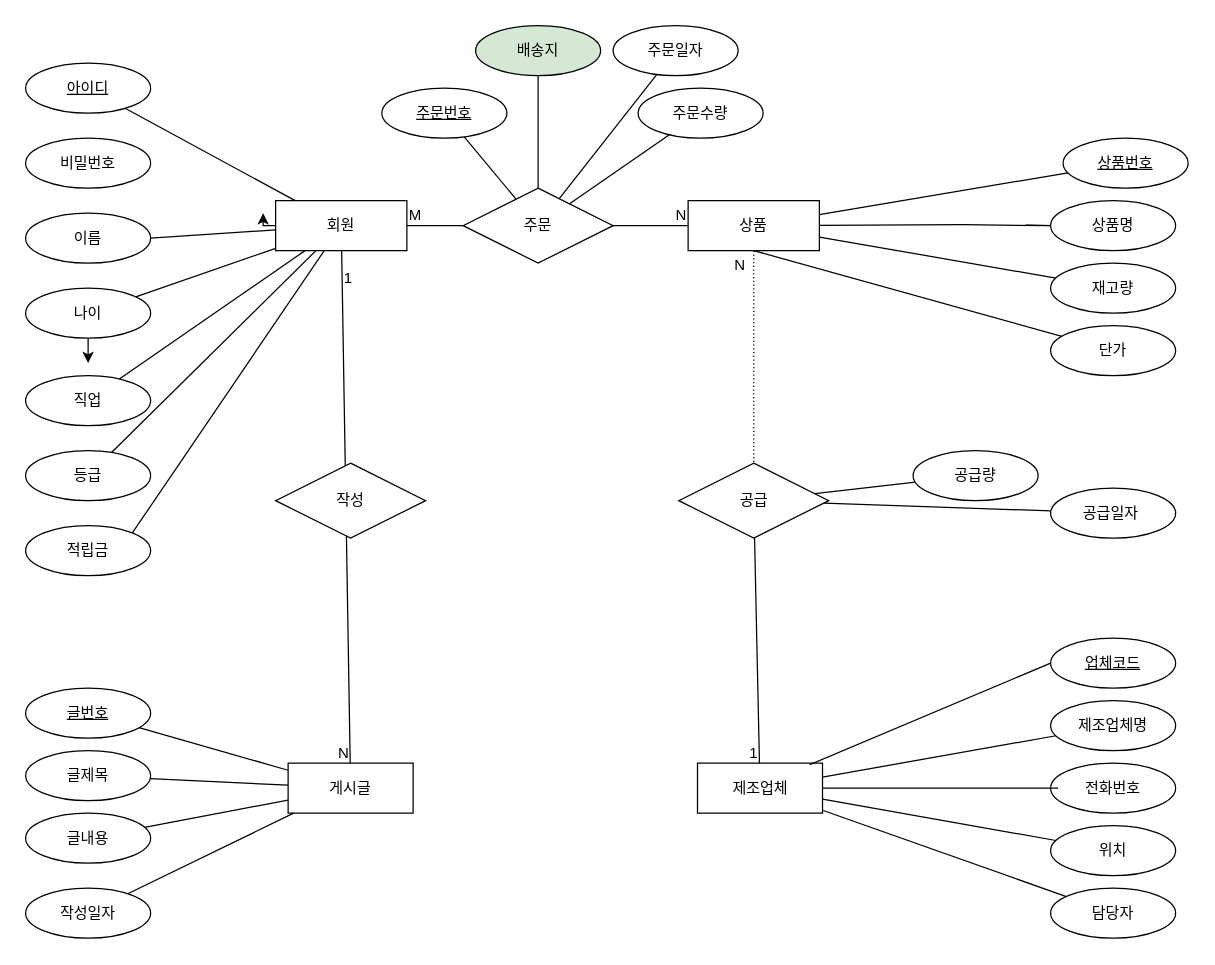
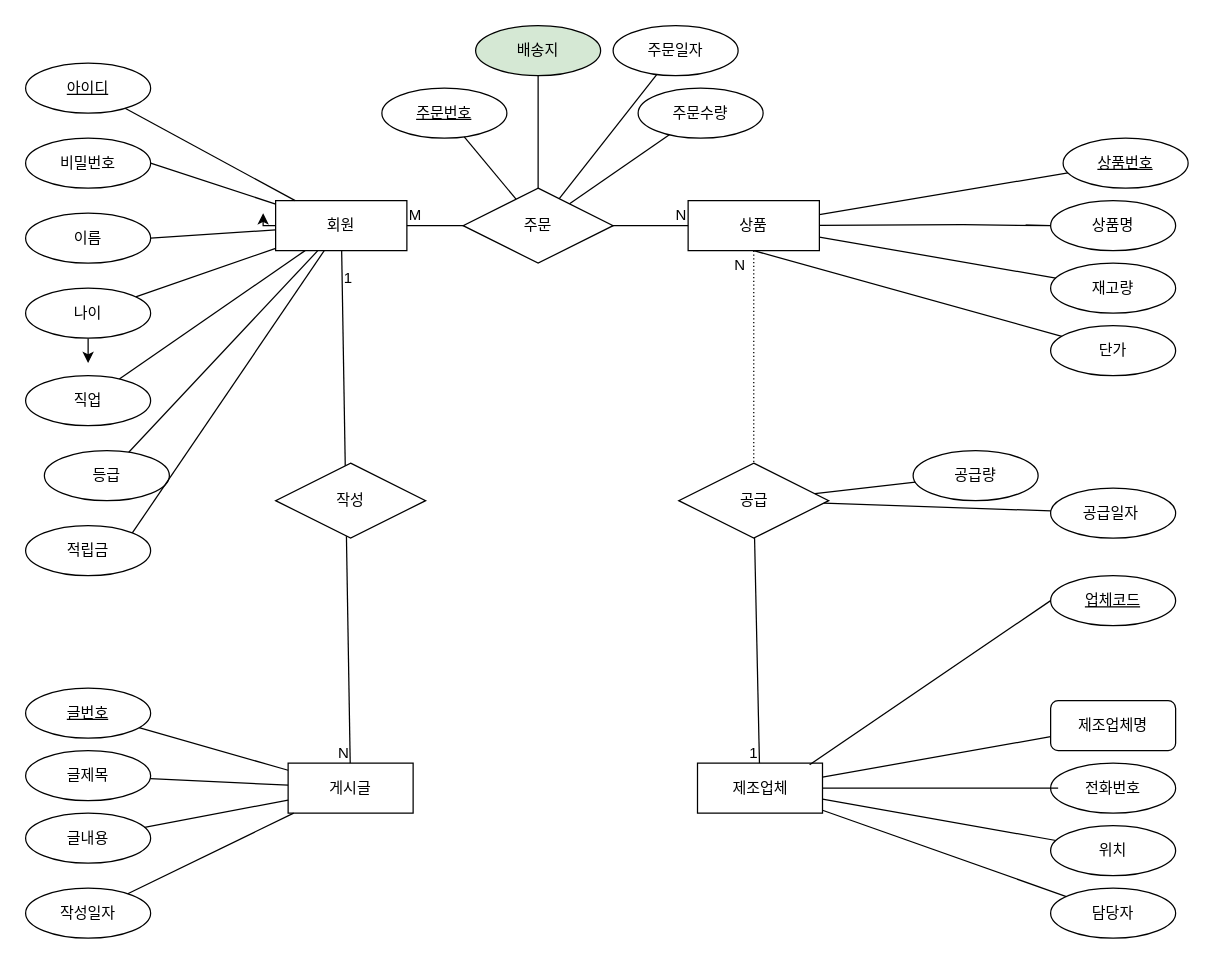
edge "비밀번호" -- "회원": added
node "등급": moved (88, 476) -> (107, 476)
node "업체코드": moved (1113, 663) -> (1113, 601)
node "제조업체명": shape ellipse -> rounded rectangle
